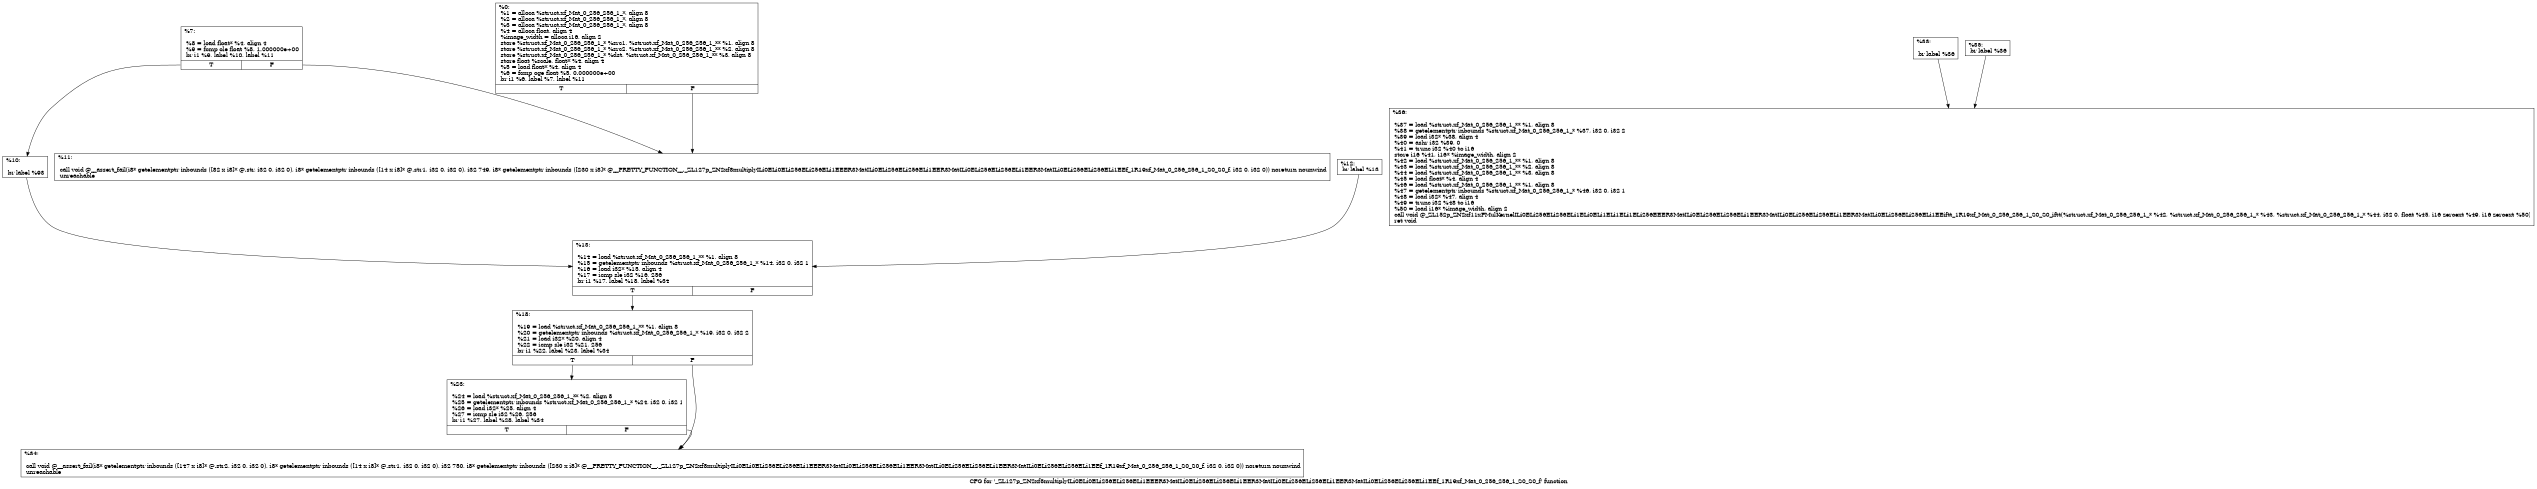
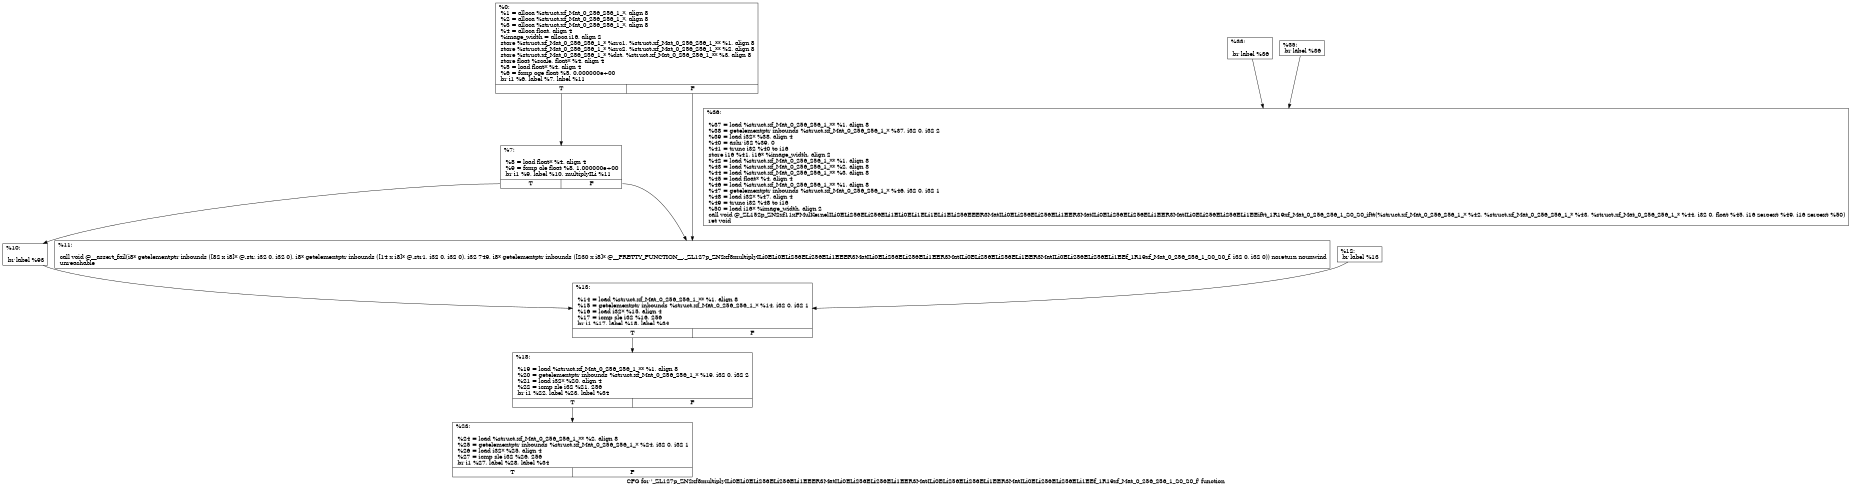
node "%7:": text "br i1 %9, label %10, label %11" -> "br i1 %9, label %10, multiplyILi %11"
edge "%0:" -> "%7:": added
node "%34:": removed
